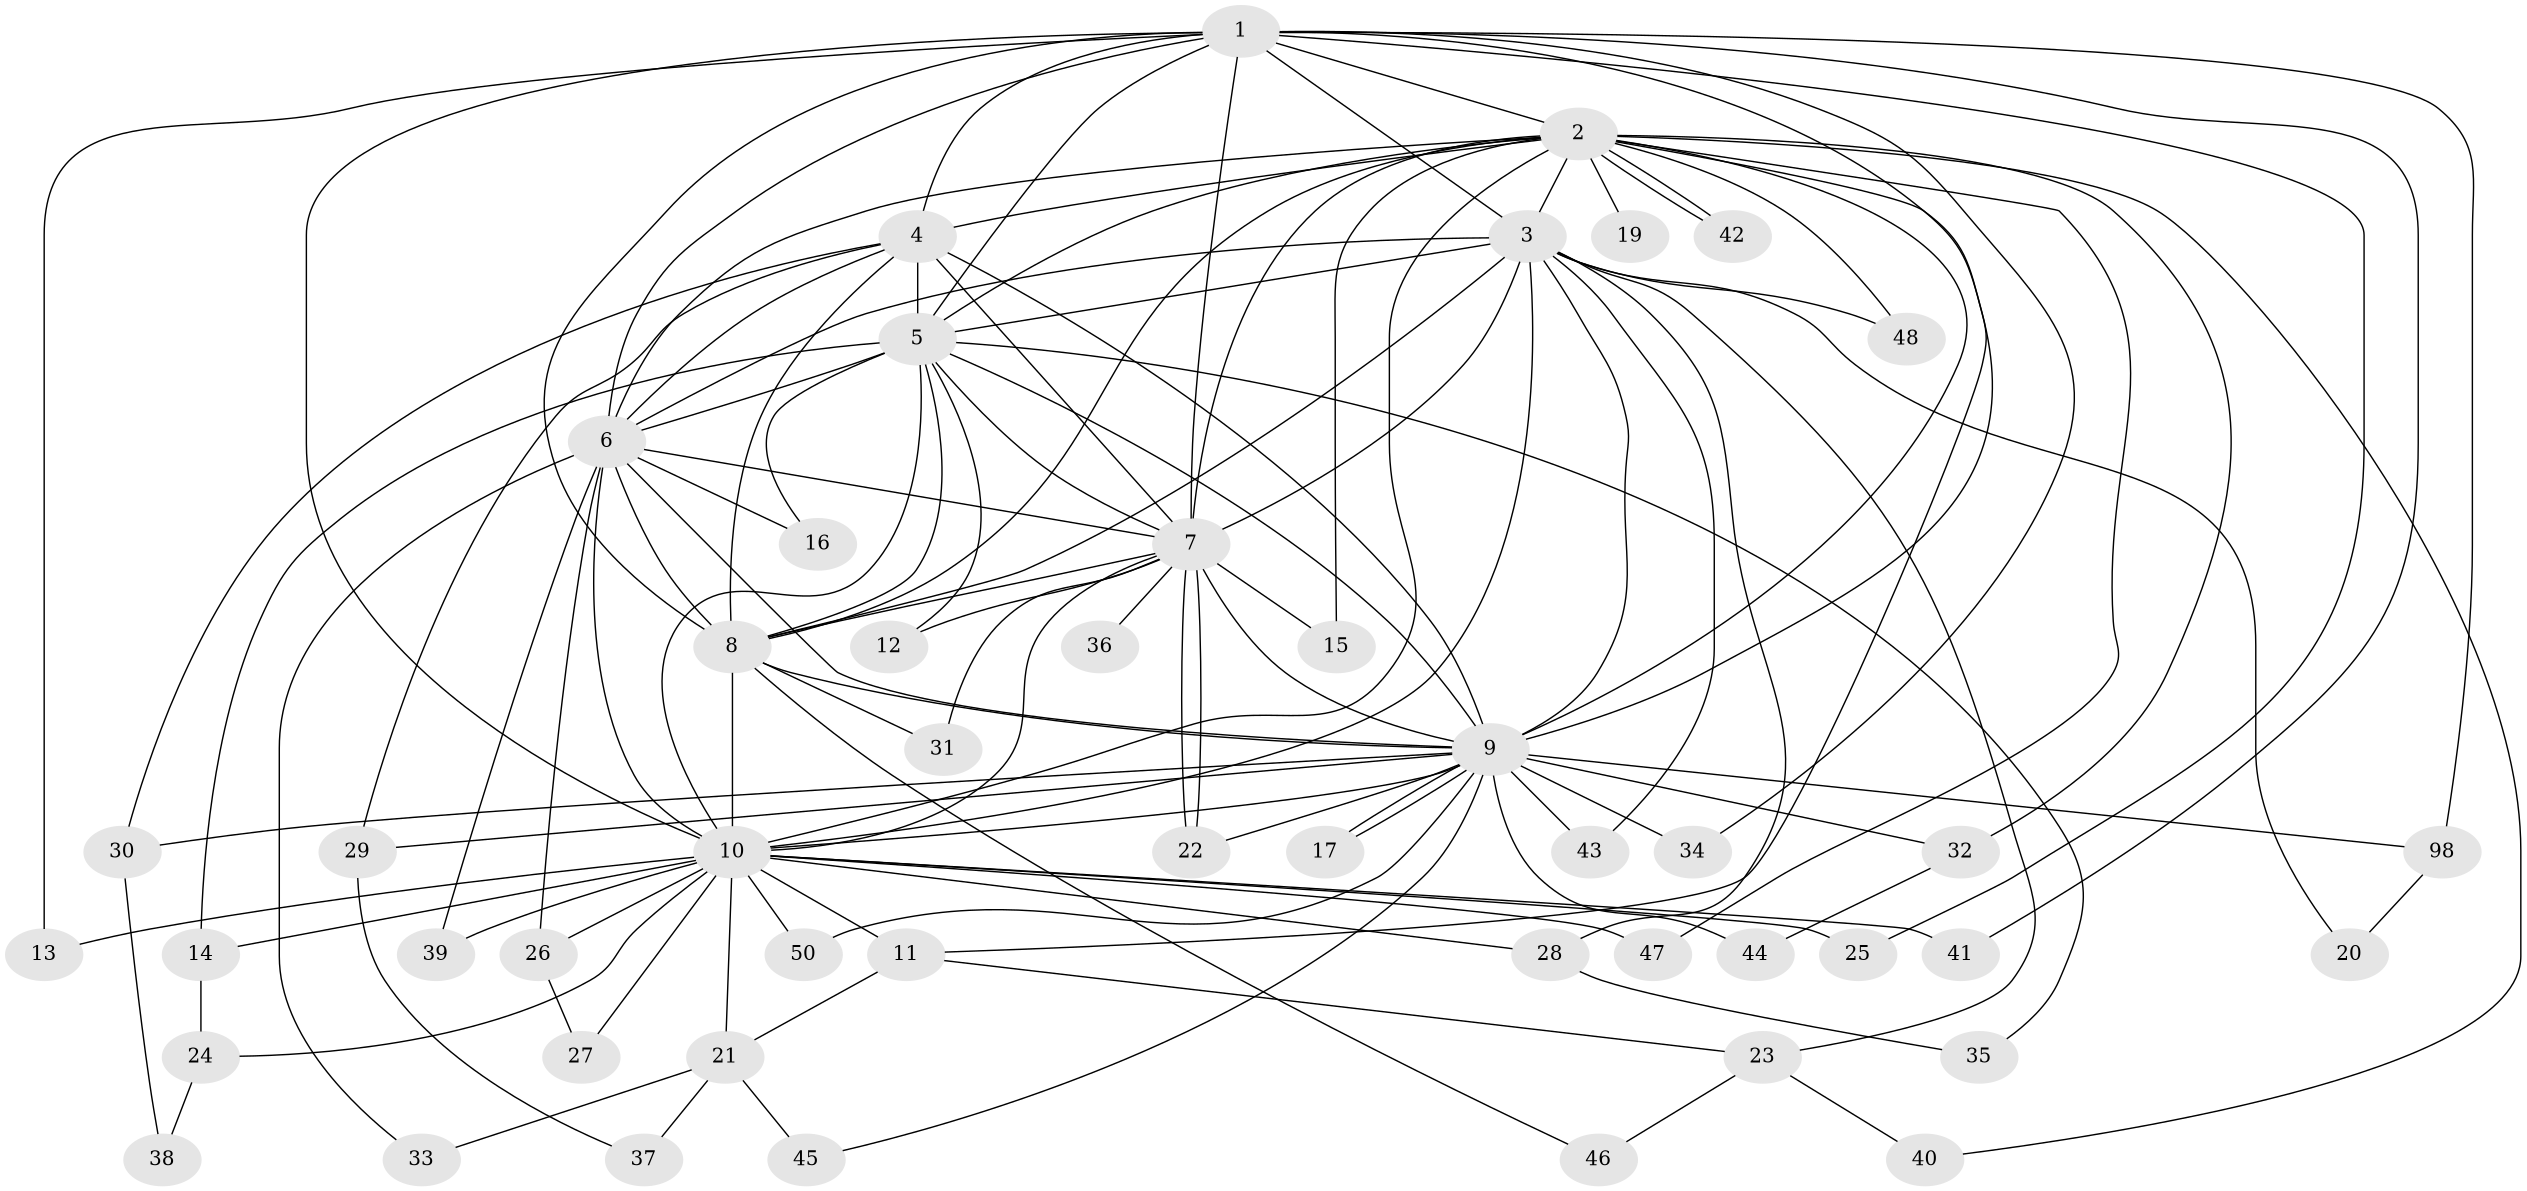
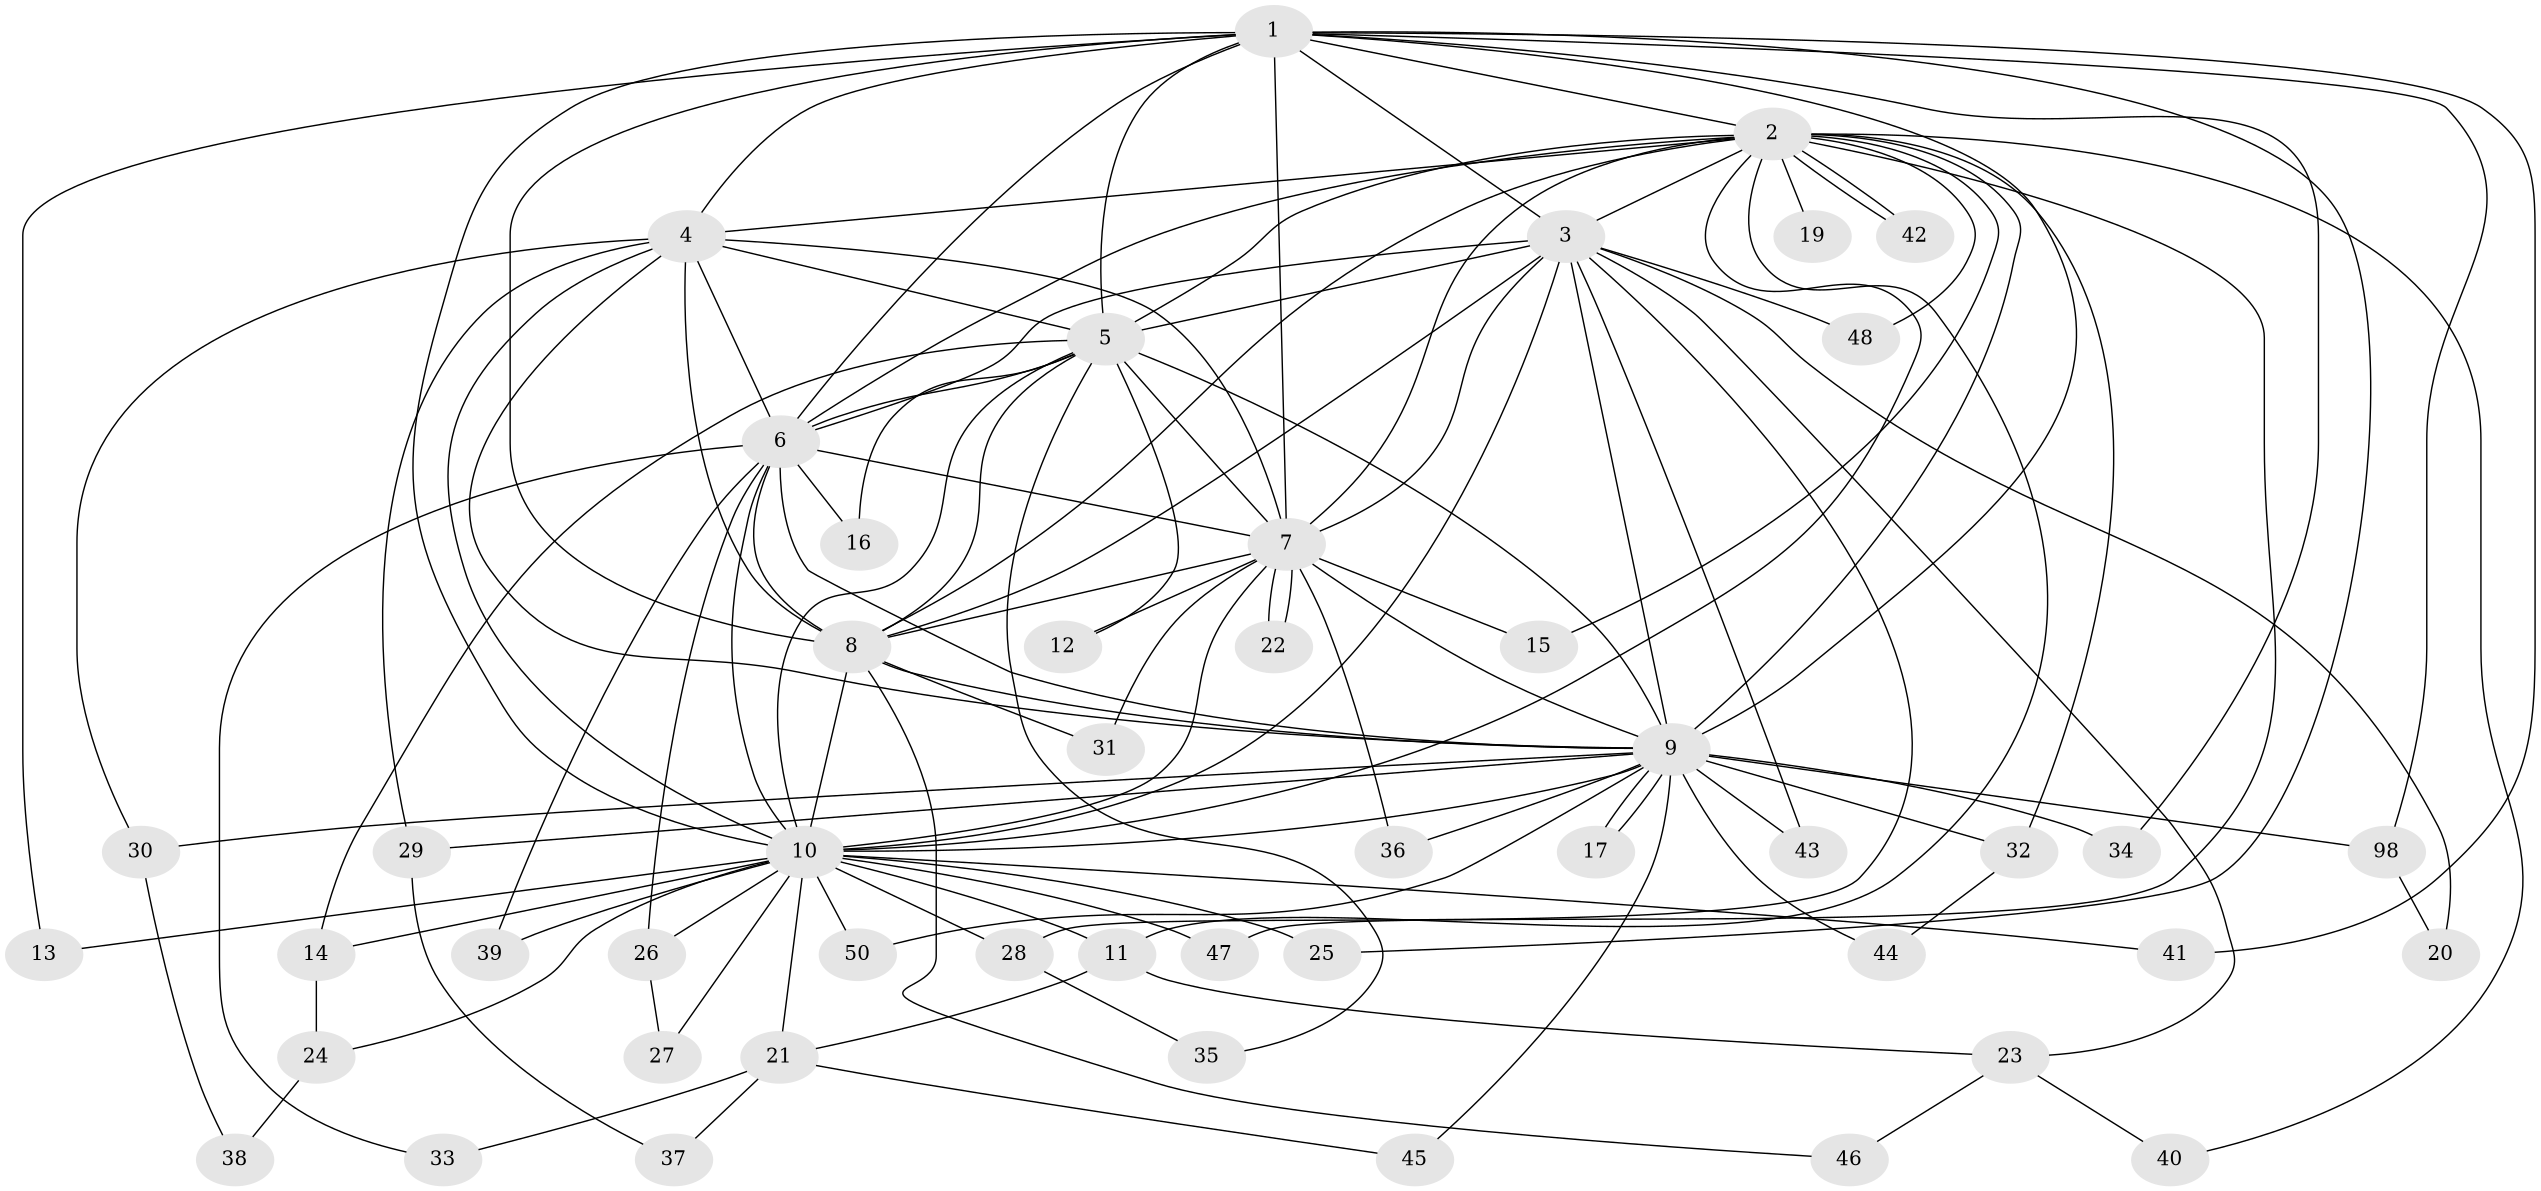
edge "4" -- "10": added
edge "9" -- "22": now "9" -- "36"
